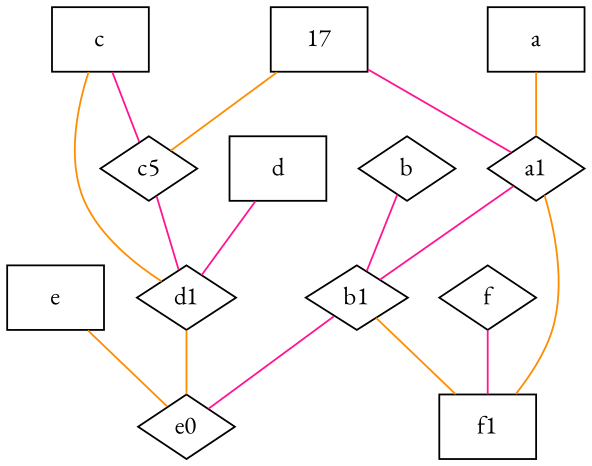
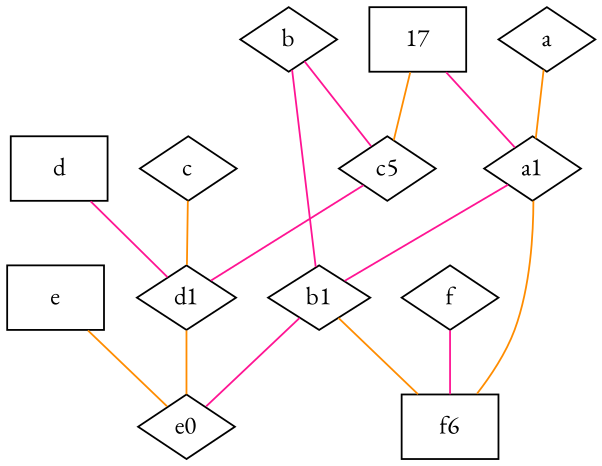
node "c": shape box -> diamond
node "a": shape box -> diamond
edge "c" -- "c5": now "b" -- "c5"
node "f1": label "f1" -> "f6"
